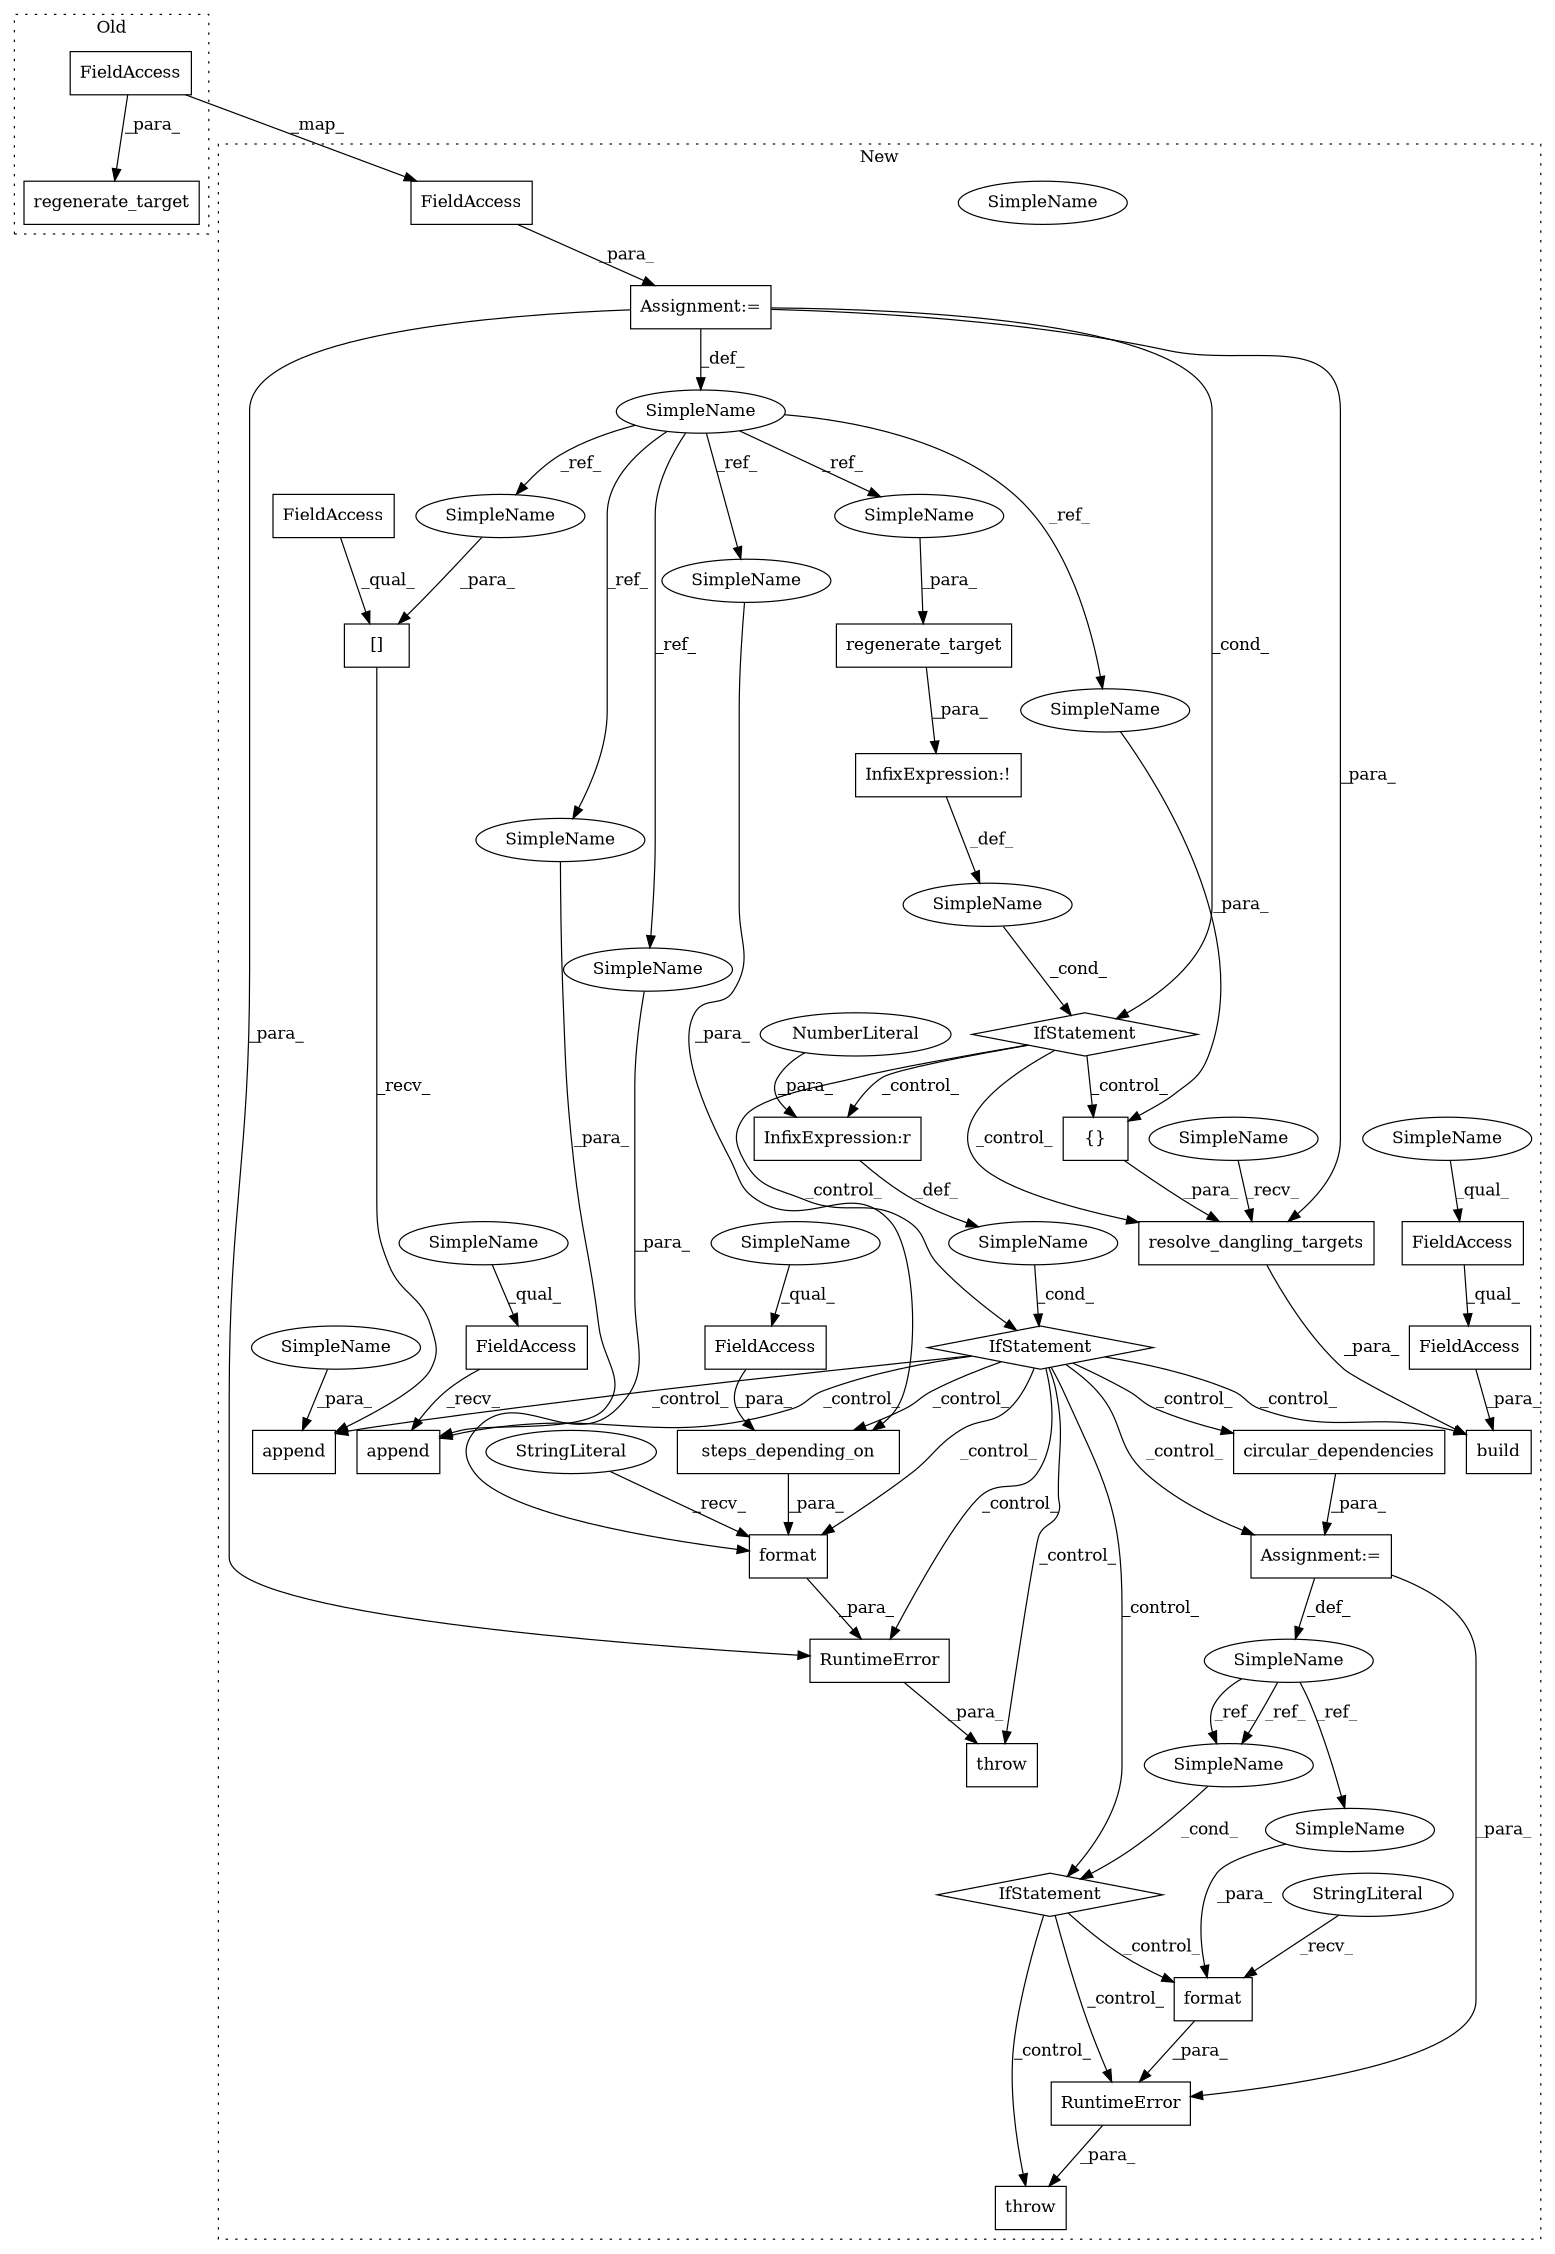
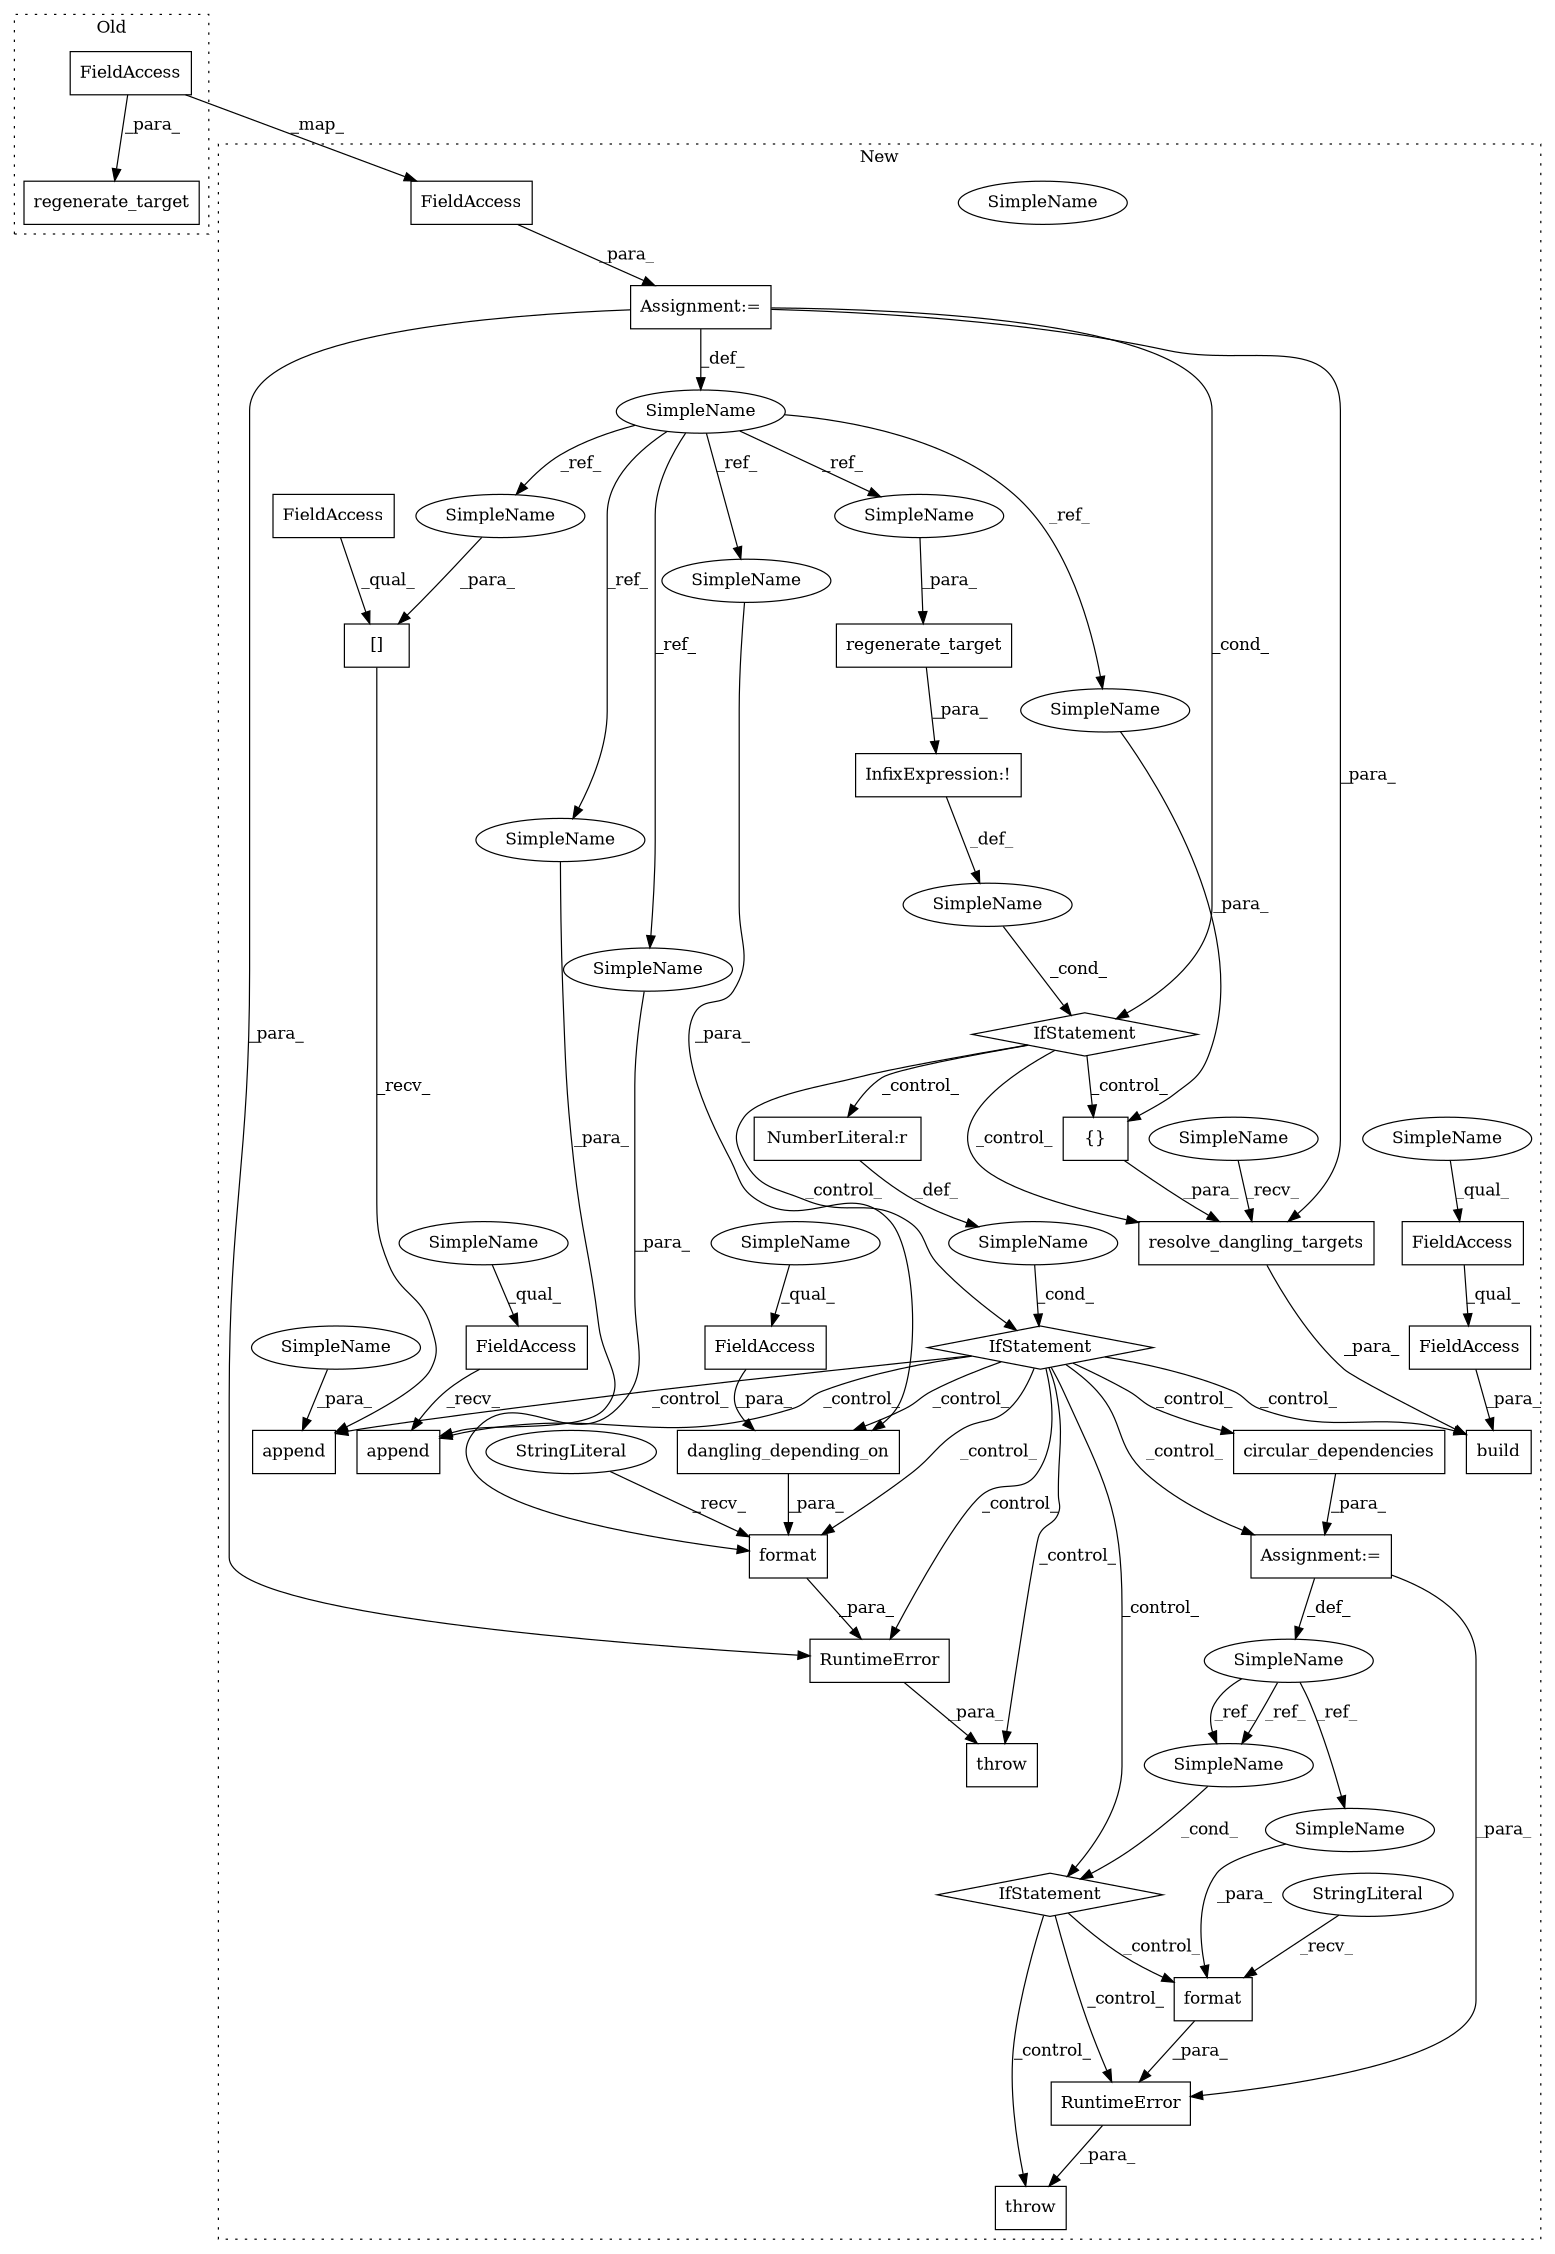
node "NumberLiteral": removed
node "InfixExpression:r": label "InfixExpression:r" -> "NumberLiteral:r"
node "steps_depending_on": label "steps_depending_on" -> "dangling_depending_on"
